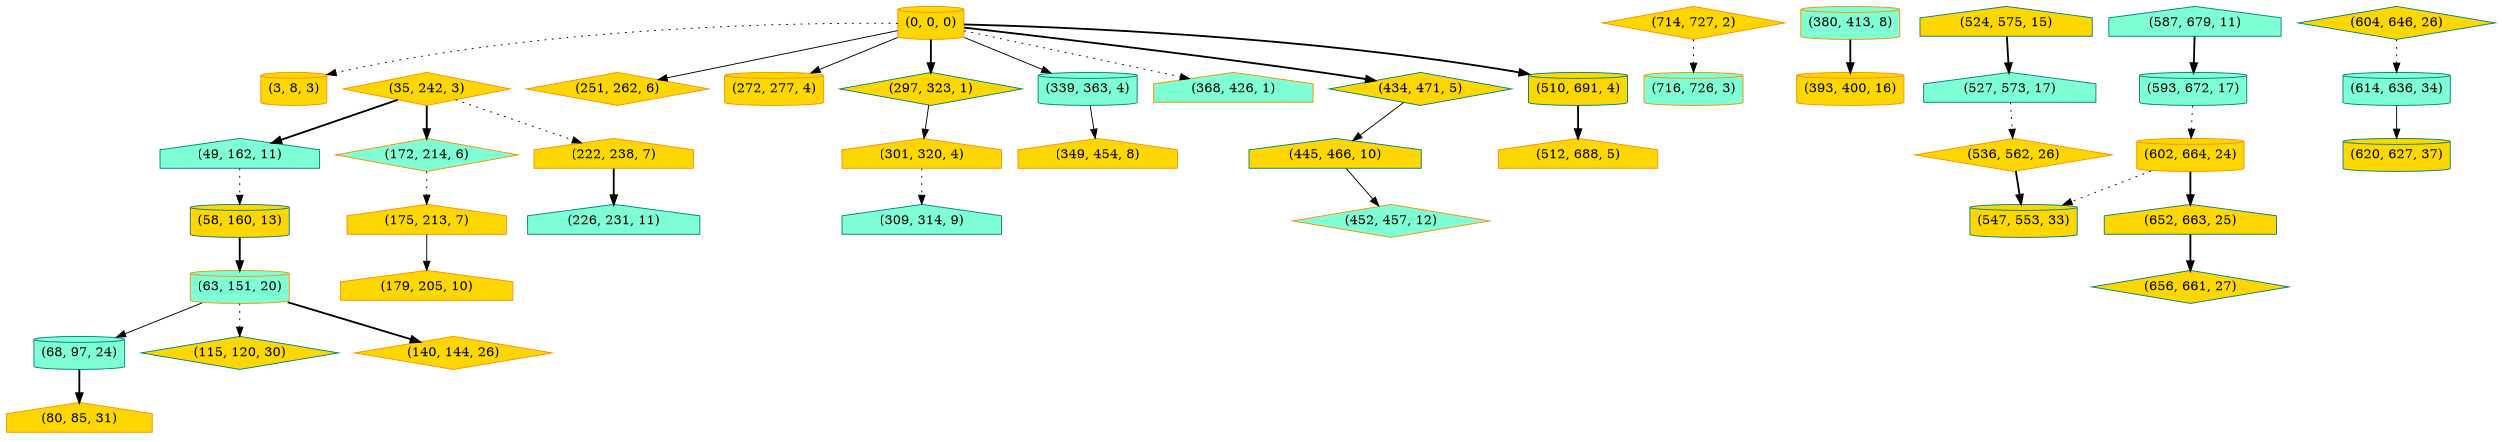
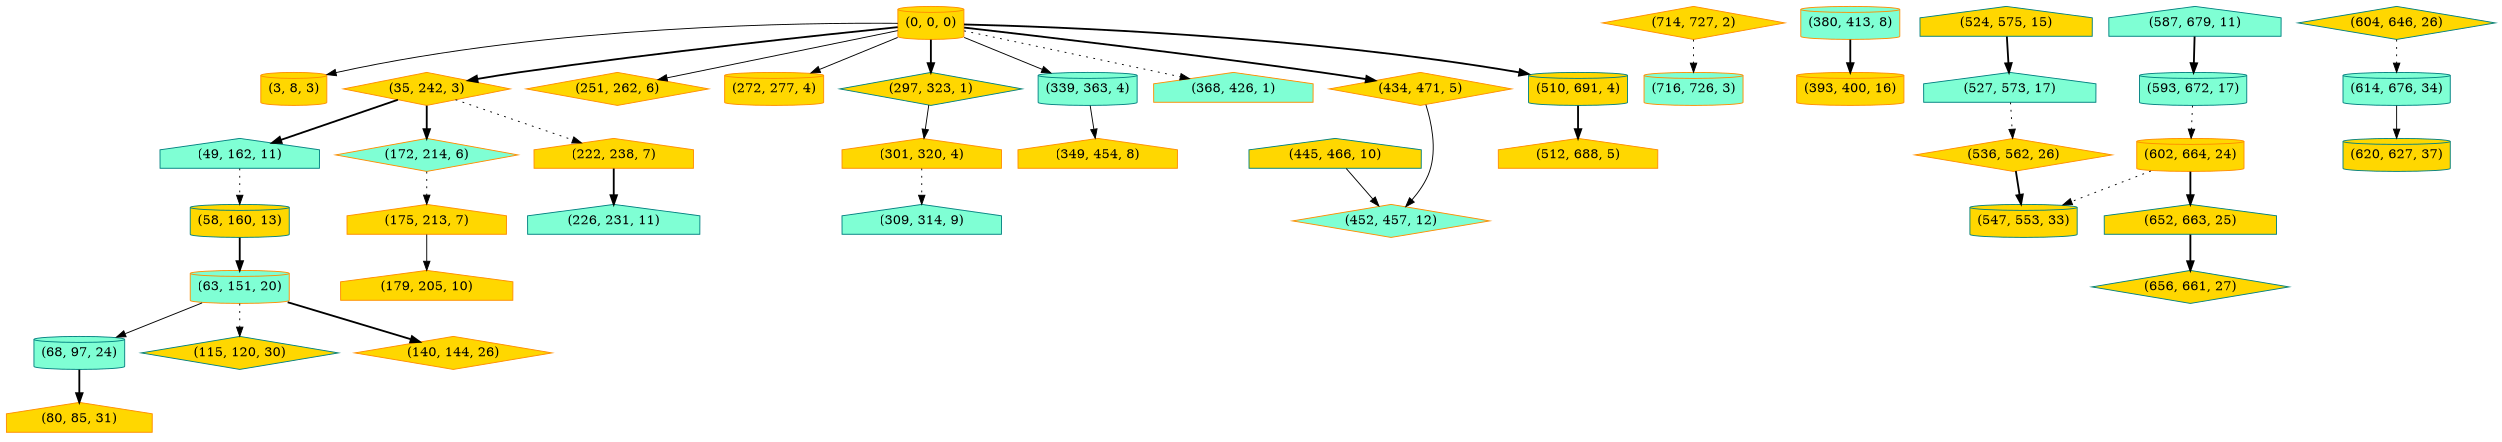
edge "(0, 0, 0)" -> "(3, 8, 3)": style dotted -> solid
edge "(0, 0, 0)" -> "(35, 242, 3)": added
node "(434, 471, 5)": color teal -> darkorange
node "(614, 636, 34)": label "(614, 636, 34)" -> "(614, 676, 34)"
edge "(434, 471, 5)" -> "(445, 466, 10)": now "(434, 471, 5)" -> "(452, 457, 12)"
